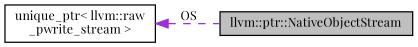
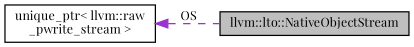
node "llvm::ptr::NativeObjectStream": label "llvm::ptr::NativeObjectStream" -> "llvm::lto::NativeObjectStream"
